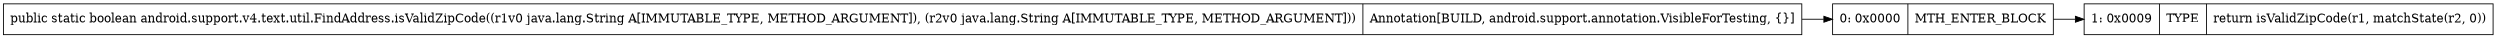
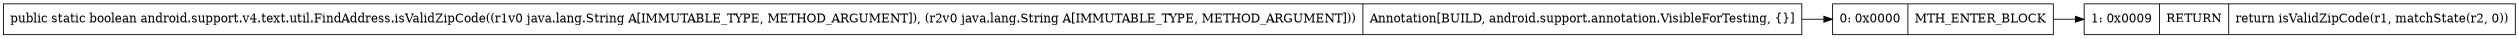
node "1: 0x0009": text "TYPE" -> "RETURN"
